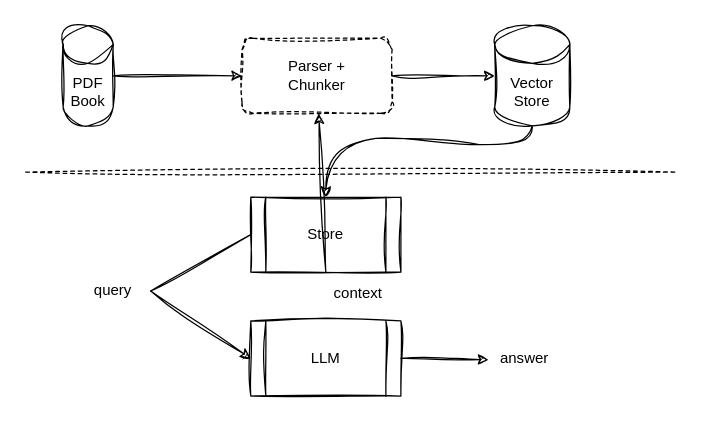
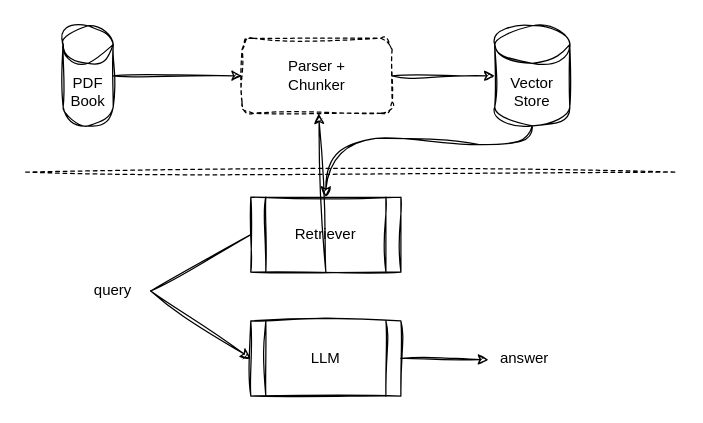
node "Store": label "Store" -> "Retriever"
node "context": removed
